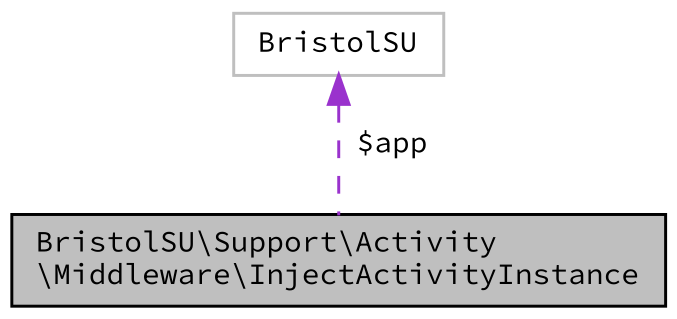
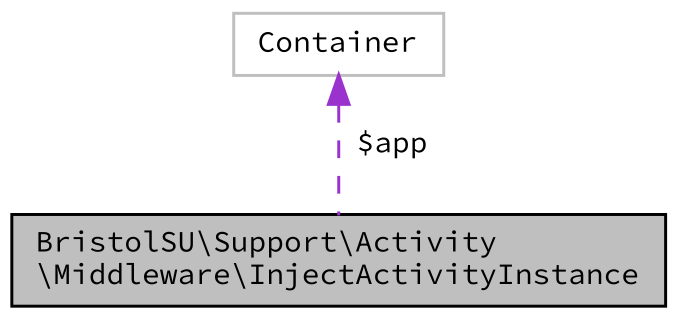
node "BristolSU": label "BristolSU" -> "Container"
